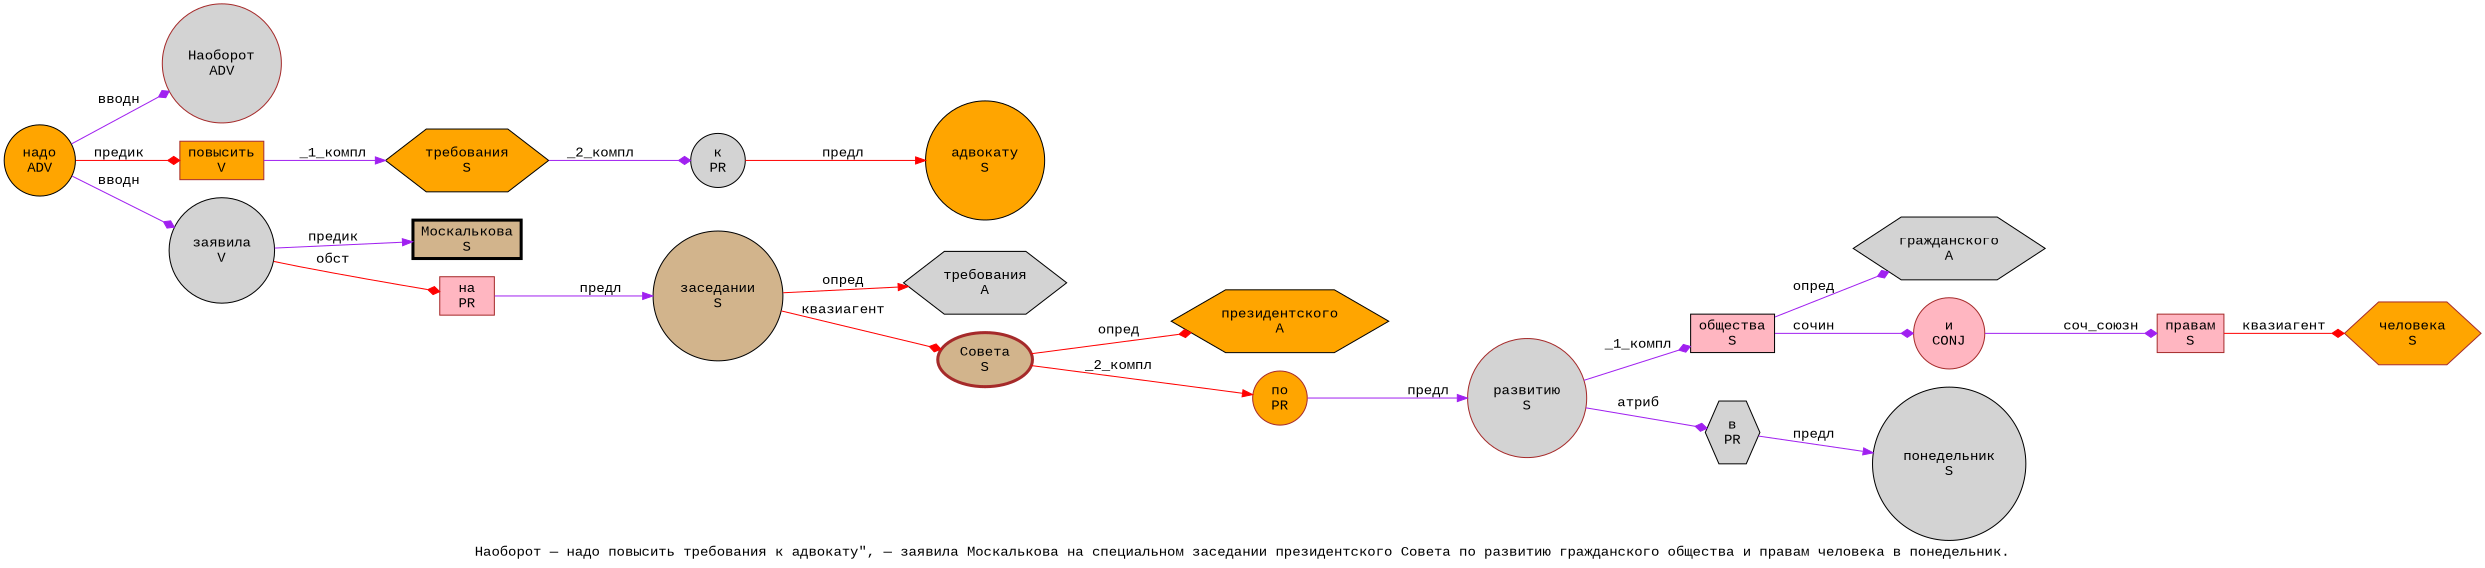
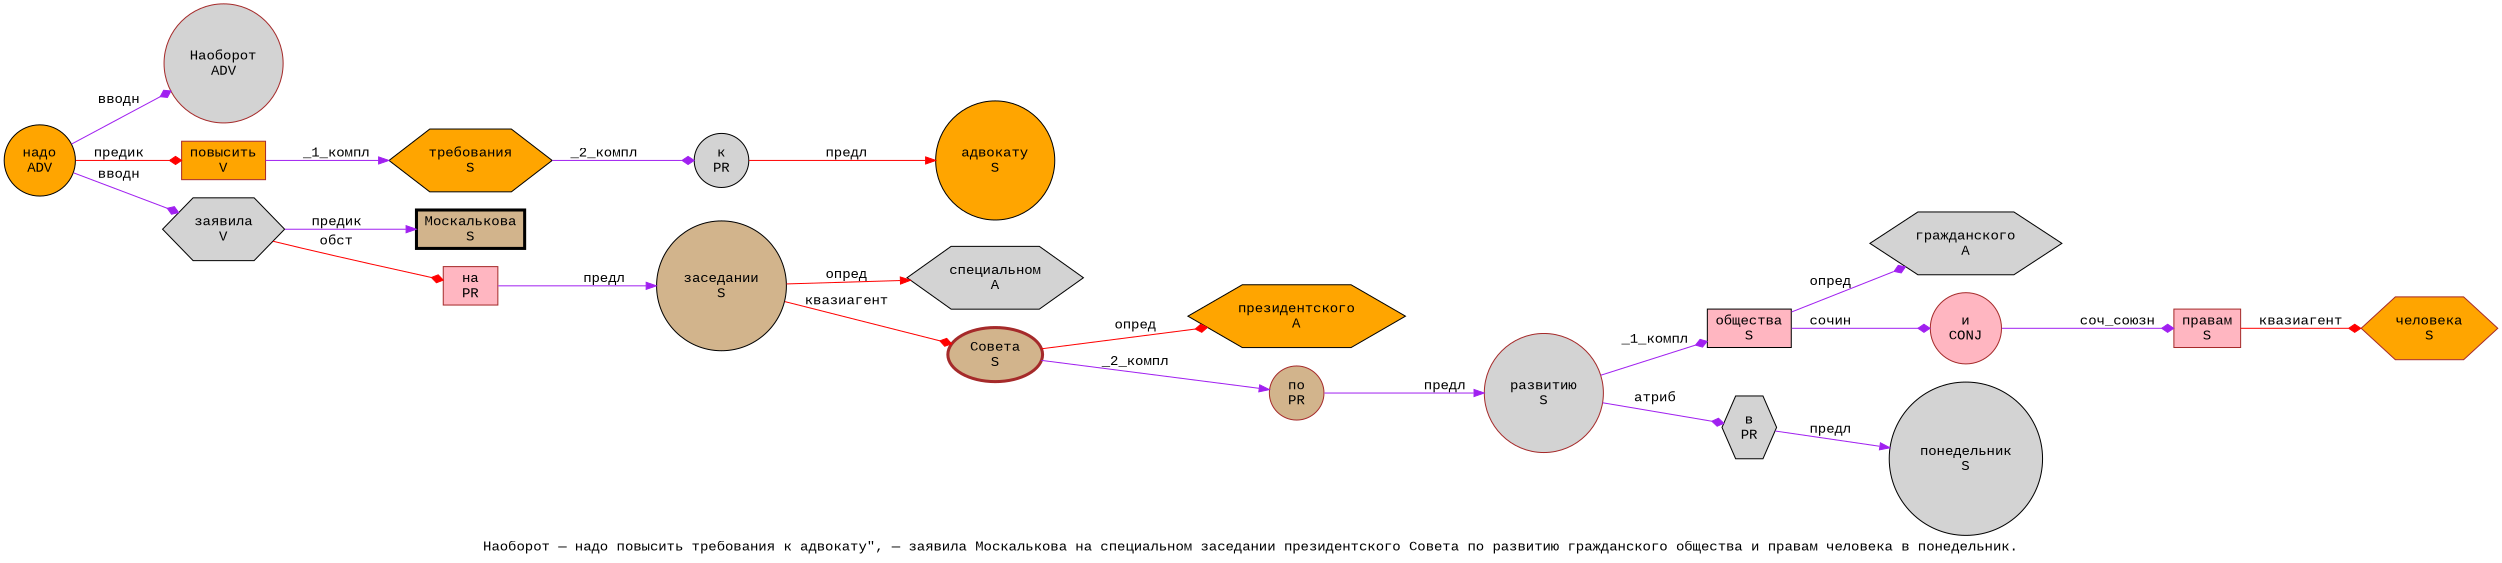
node "заявила V": shape circle -> hexagon
node "требования A": label "требования A" -> "специальном A"
edge "Совета S" -> "по PR": color red -> purple
node "по PR": fillcolor orange -> tan
